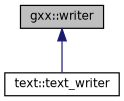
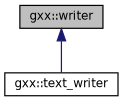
node "text::text_writer": label "text::text_writer" -> "gxx::text_writer"
